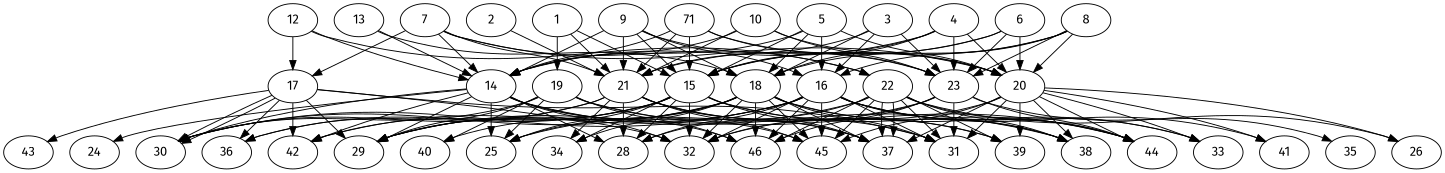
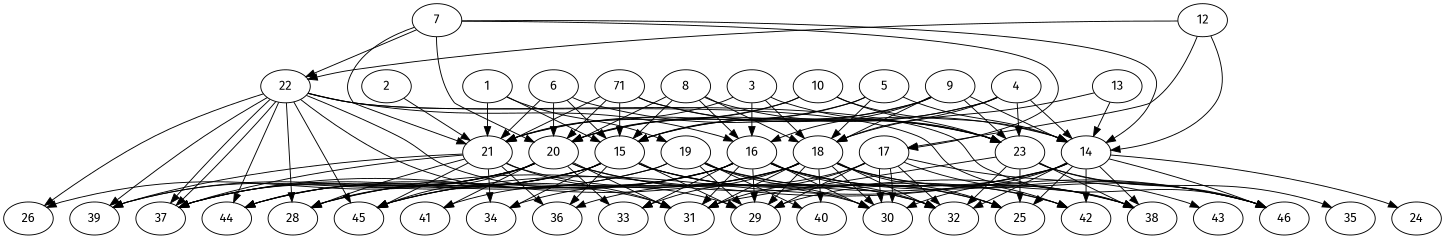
edge "5" -> "16": now "22" -> "16"
edge "23" -> "44": now "23" -> "38"
